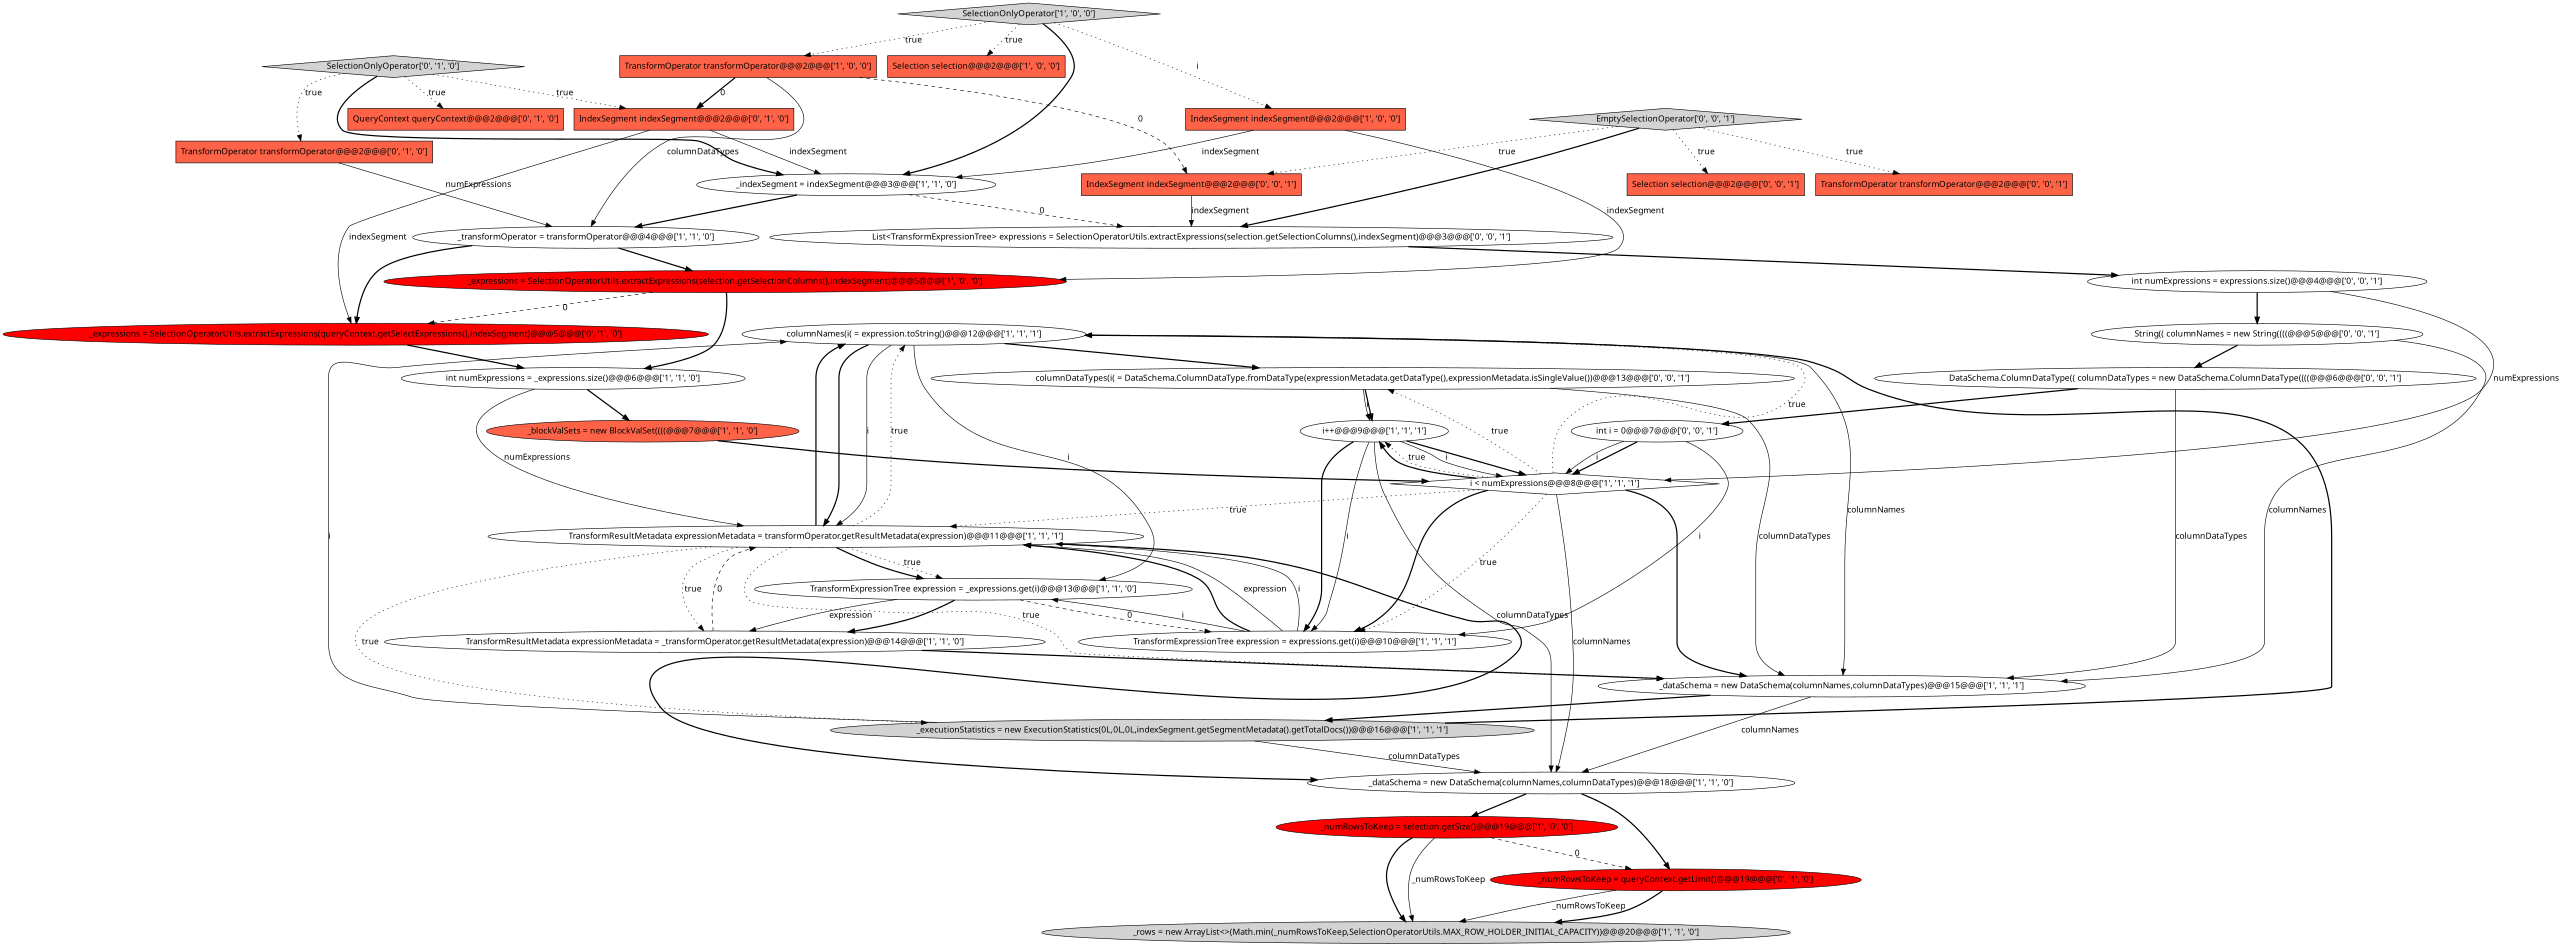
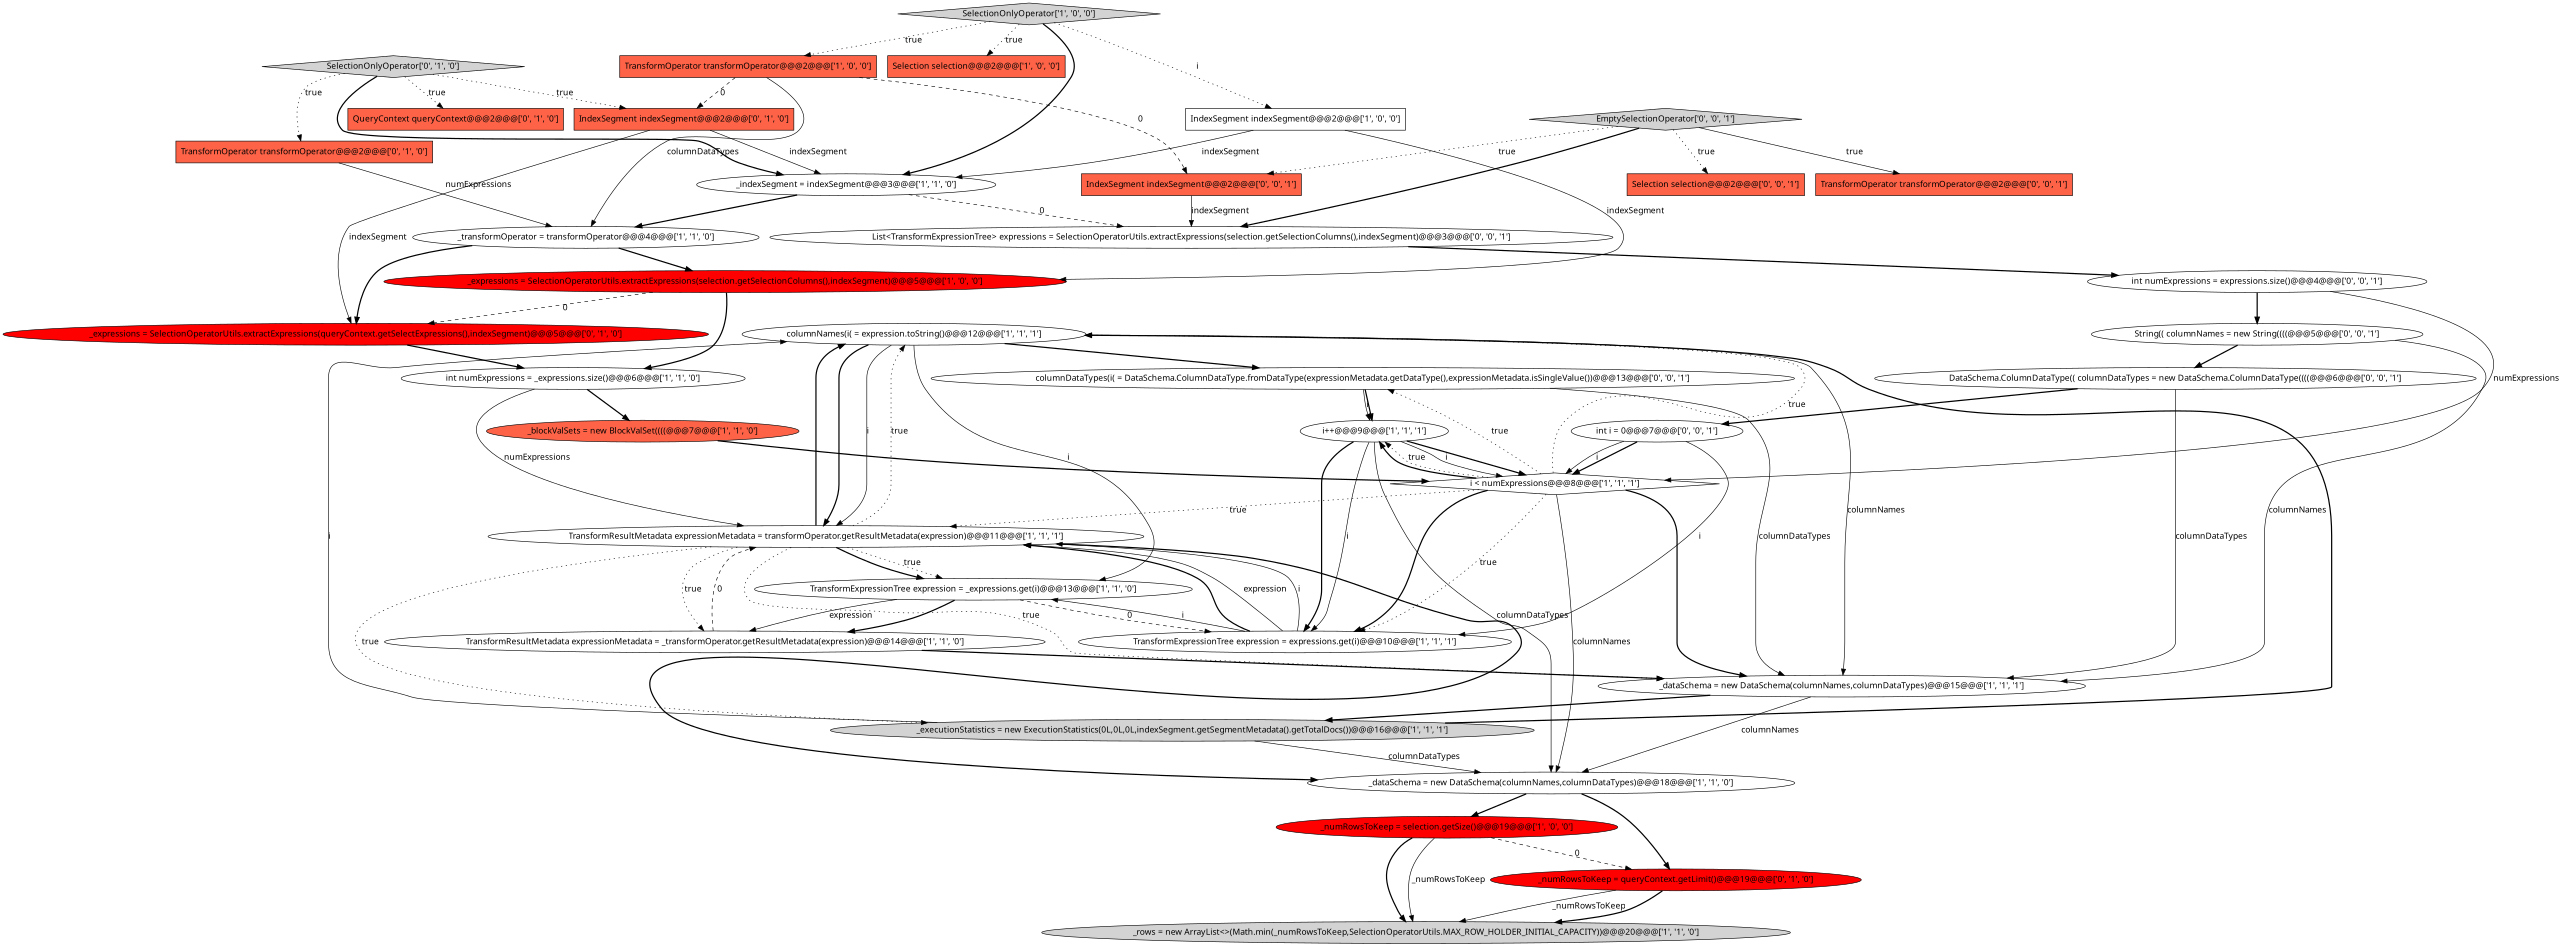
edge "TransformOperator transformOperator@@@2@@@['1', '0', '0']" -> "IndexSegment indexSegment@@@2@@@['0', '1', '0']": style bold -> dashed
node "IndexSegment indexSegment@@@2@@@['1', '0', '0']": fillcolor tomato -> white
edge "EmptySelectionOperator['0', '0', '1']" -> "TransformOperator transformOperator@@@2@@@['0', '0', '1']": style dotted -> solid
